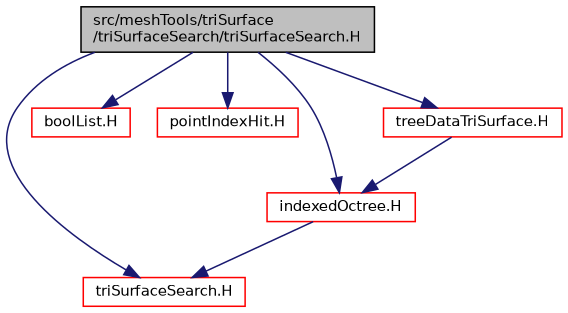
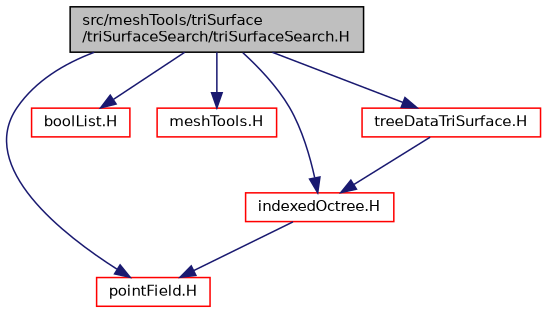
node "pointIndexHit.H": label "pointIndexHit.H" -> "meshTools.H"
node "triSurfaceSearch.H": label "triSurfaceSearch.H" -> "pointField.H"
